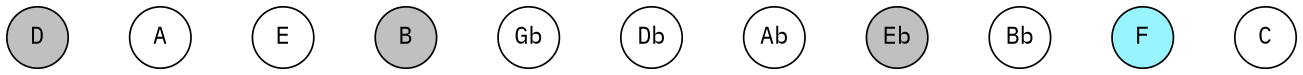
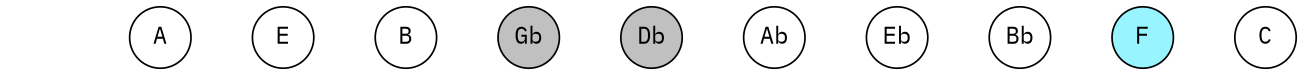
node "D": removed
node "B": fillcolor gray -> white
node "Gb": fillcolor white -> gray
node "Db": fillcolor white -> gray
node "Eb": fillcolor gray -> white
